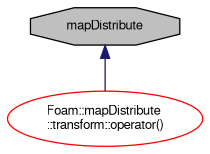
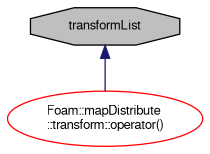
node "mapDistribute": label "mapDistribute" -> "transformList"
